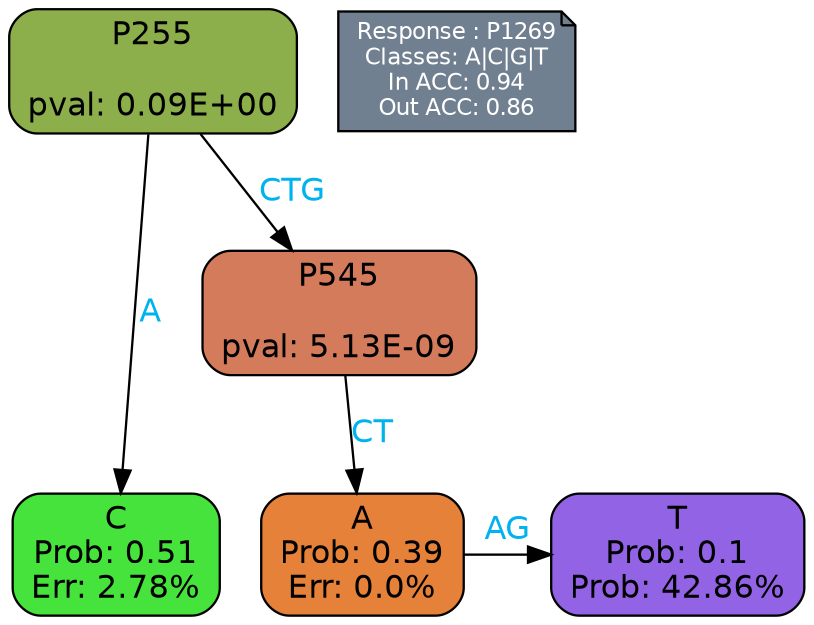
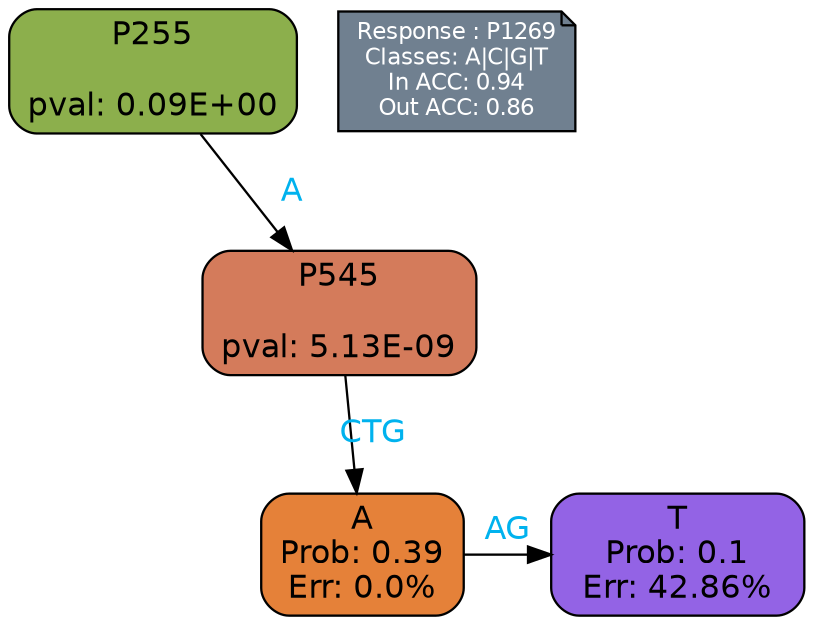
edge "P255 pval: 0.09E+00" -> "P545 pval: 5.13E-09": label "CTG" -> "A"
edge "P545 pval: 5.13E-09" -> "A Prob: 0.39 Err: 0.0%": label "CT" -> "CTG"
node "C Prob: 0.51 Err: 2.78%": removed
node "T Prob: 0.1 Prob: 42.86%": label "T Prob: 0.1 Prob: 42.86%" -> "T Prob: 0.1 Err: 42.86%"
